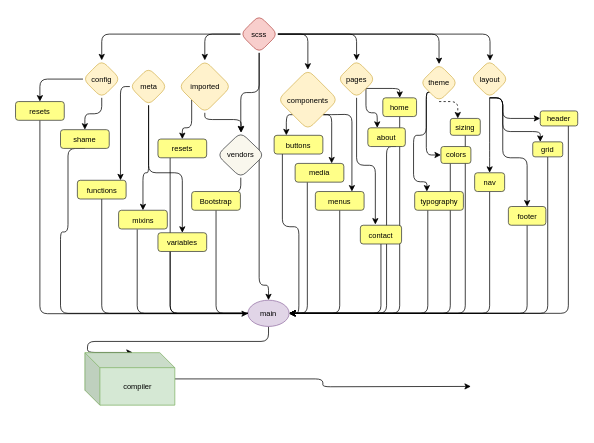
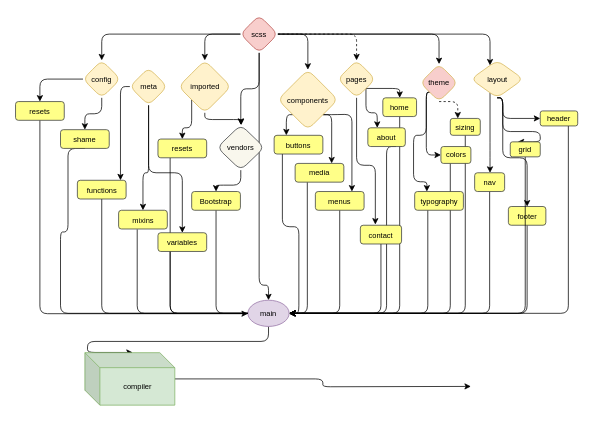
edge "scss" -> "pages": style solid -> dashed
node "layout": size 38x38 -> 53x38
node "theme": fillcolor #fff2cc -> #f8cecc
node "grid": moved (548, 149) -> (525, 149)
node "vendors": moved (241, 155) -> (241, 148)
